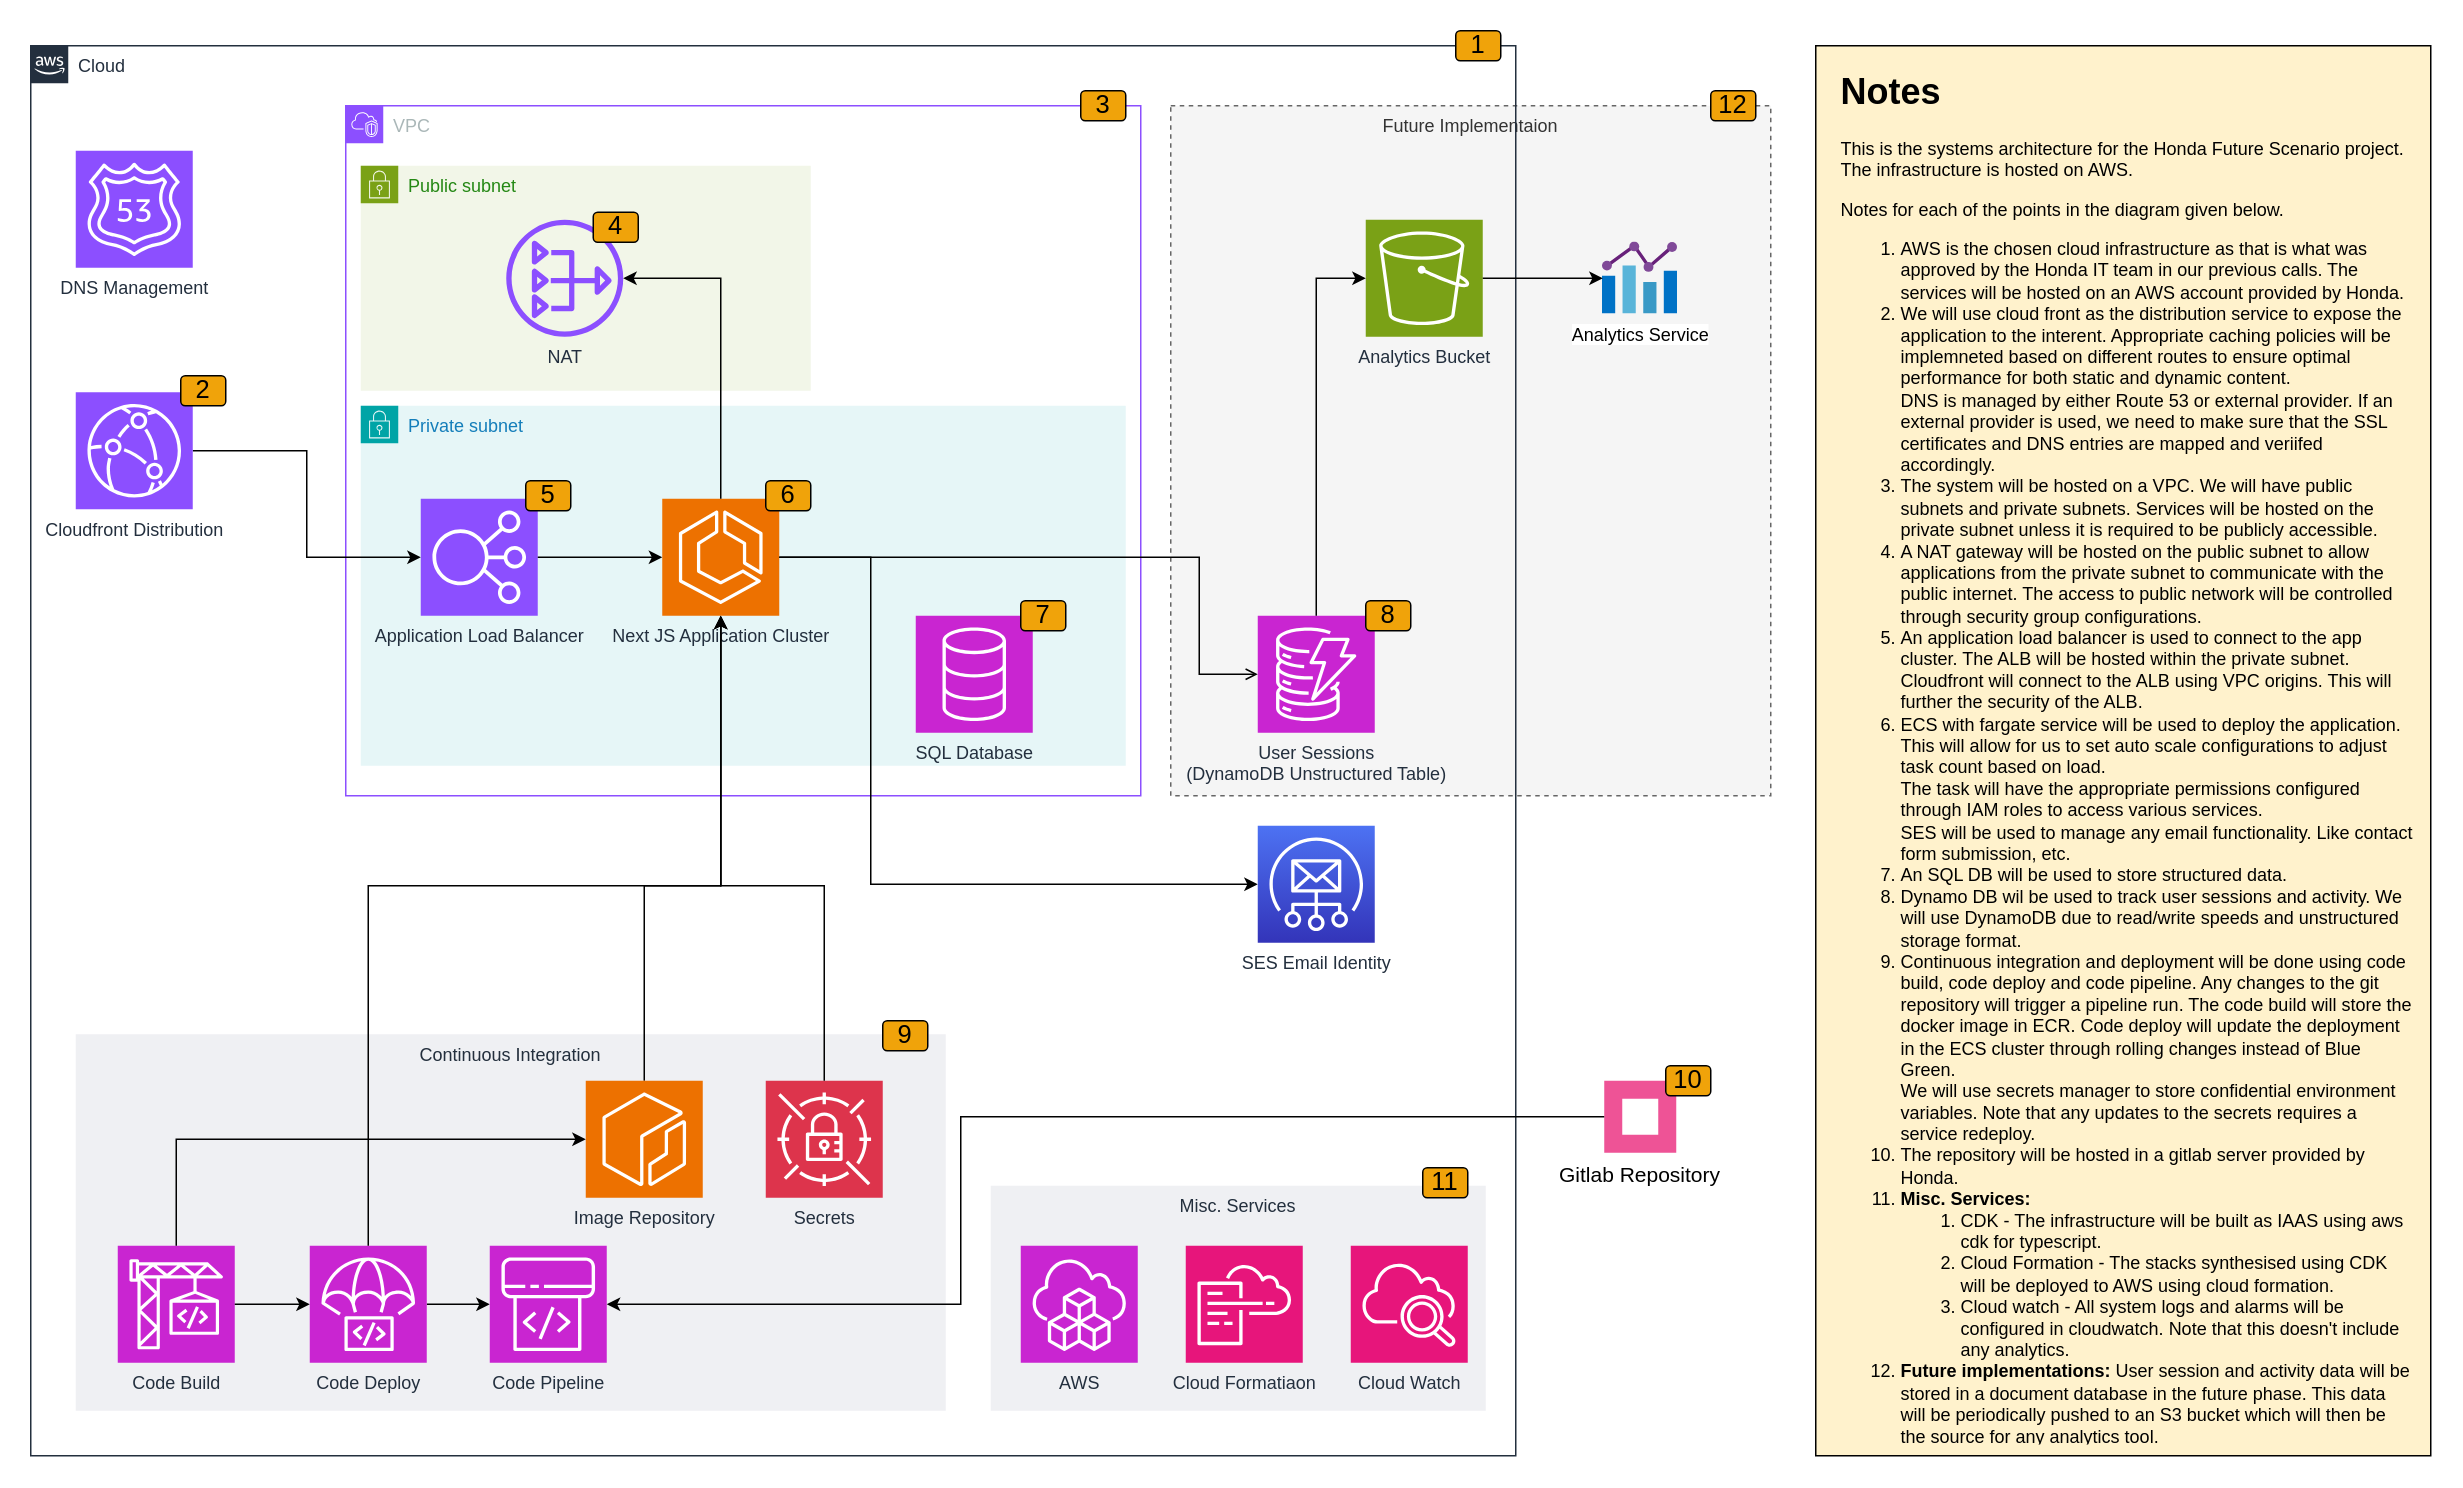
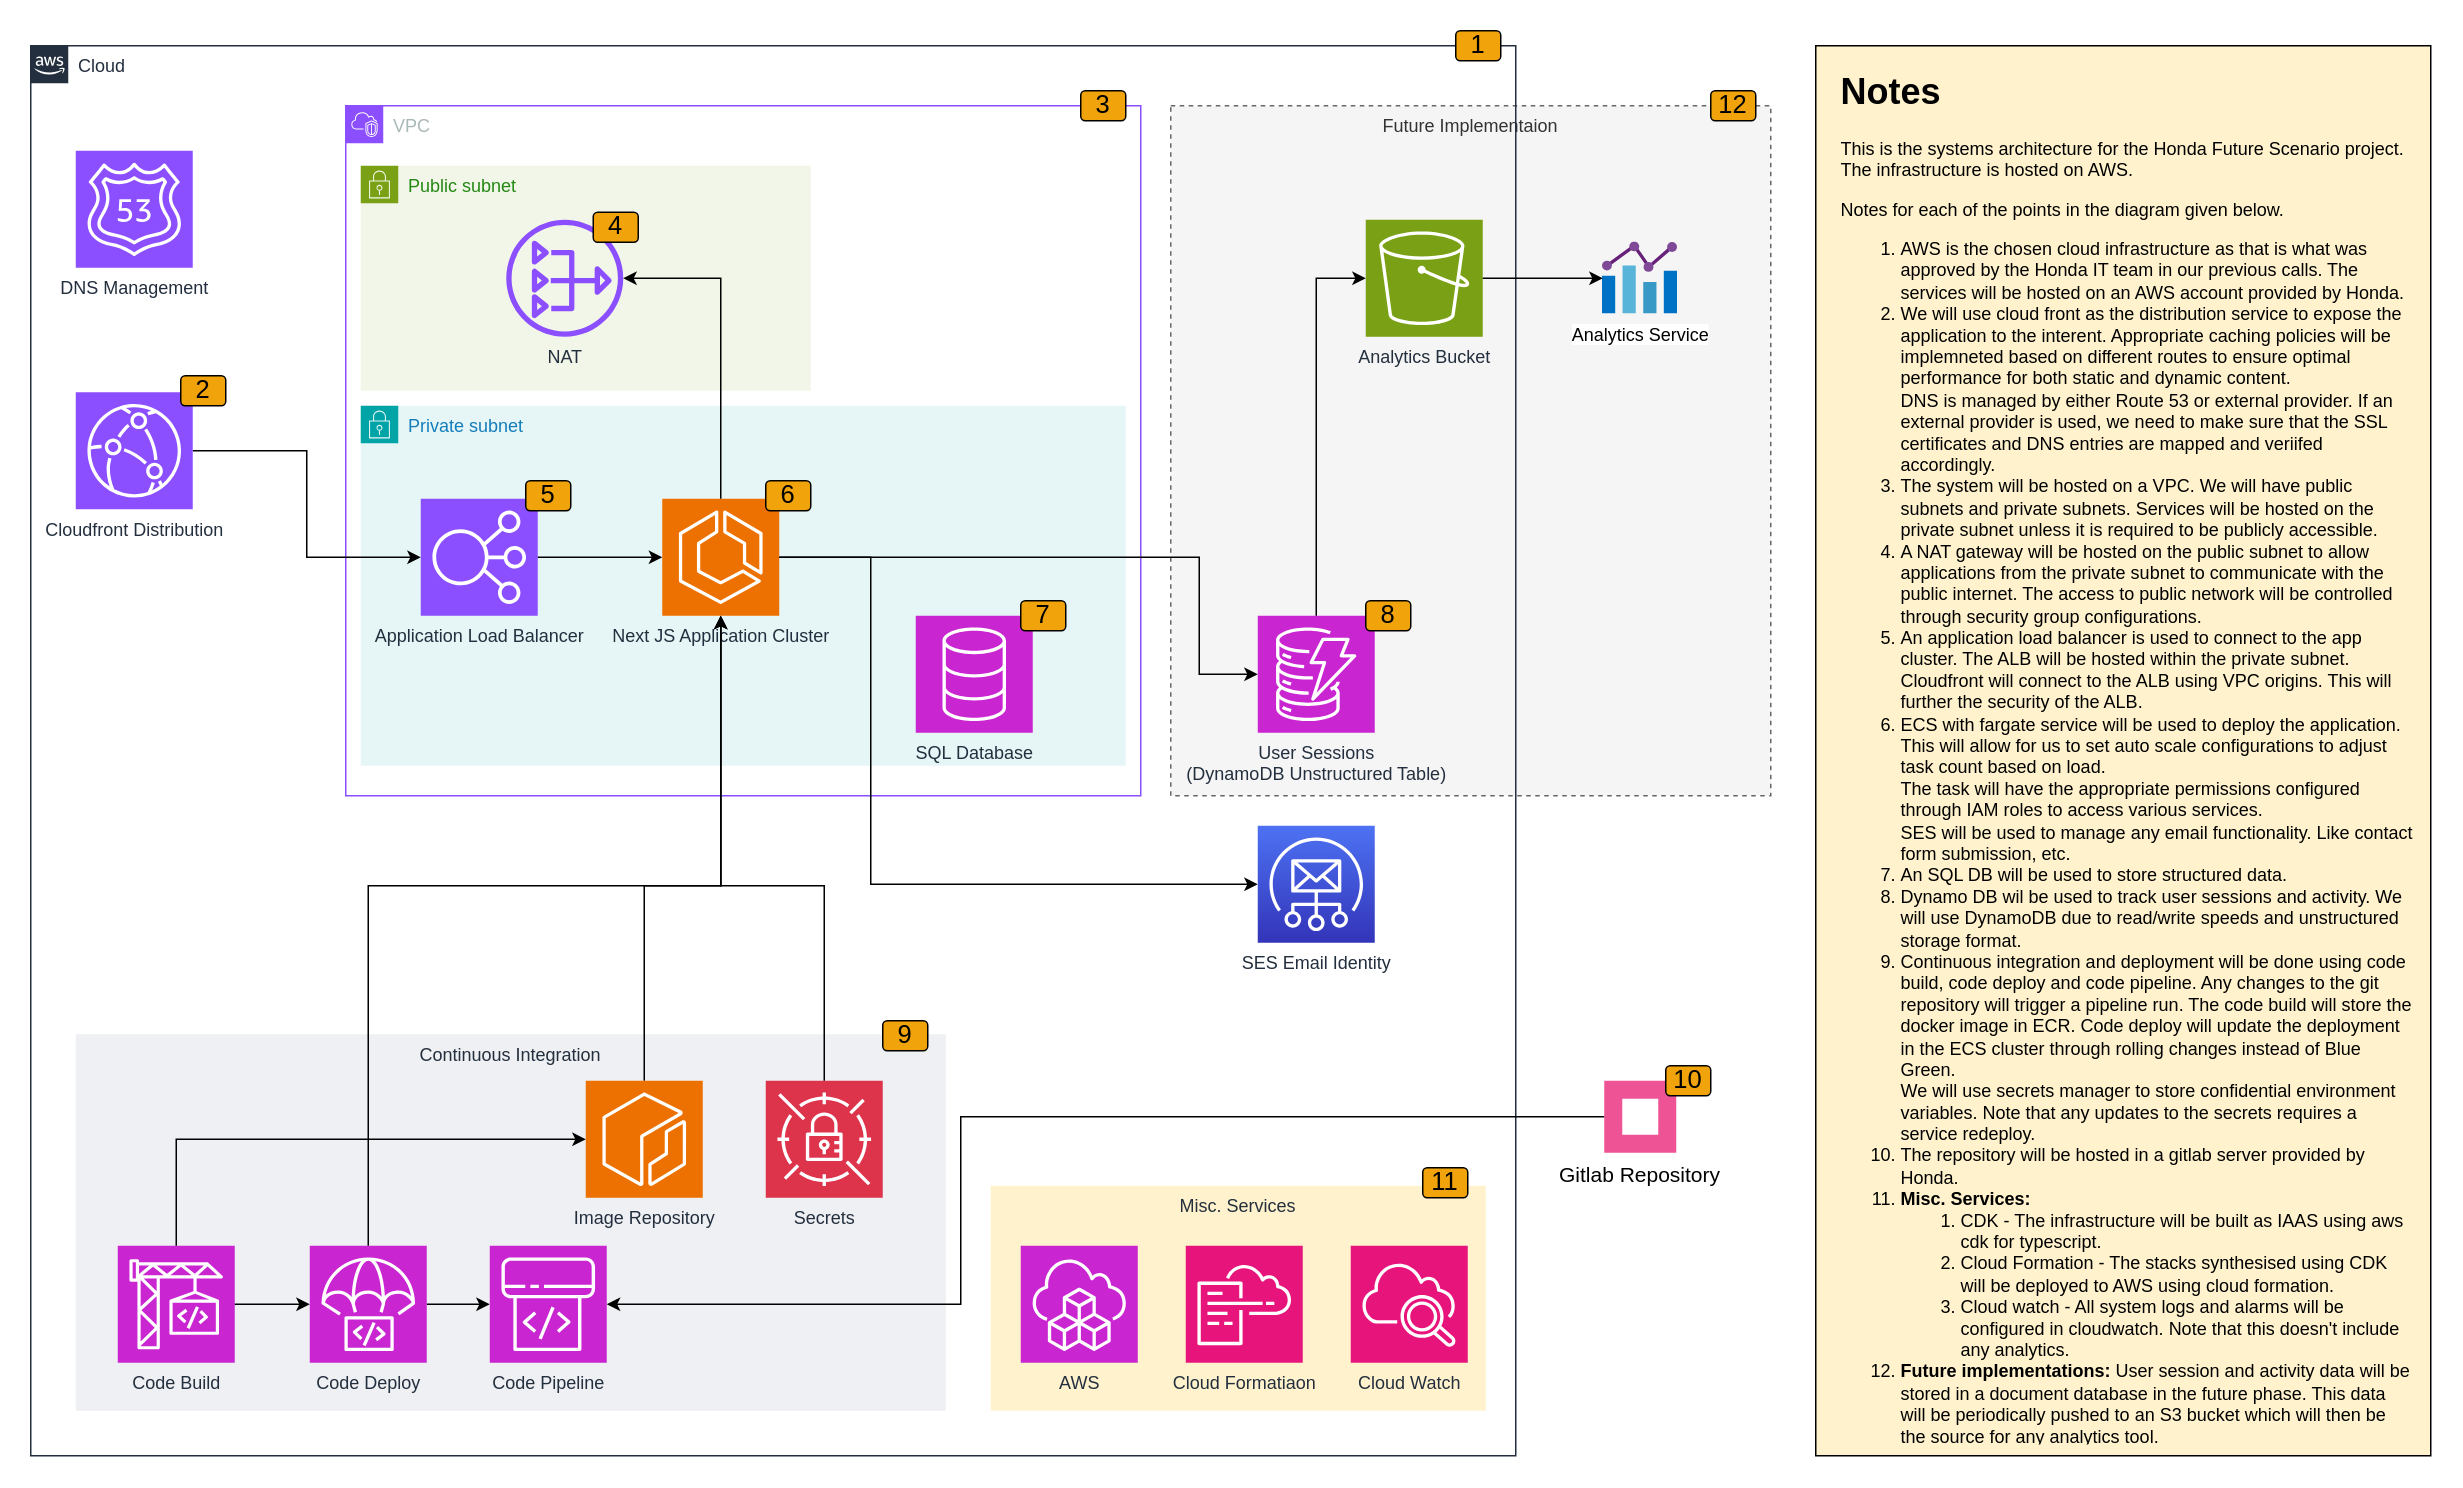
edge "Next JS Application Cluster" -> "User Sessions (DynamoDB Unstructured Table)": arrowhead open -> classic
node "Misc. Services": fillcolor #eff0f3 -> #fff2cc
